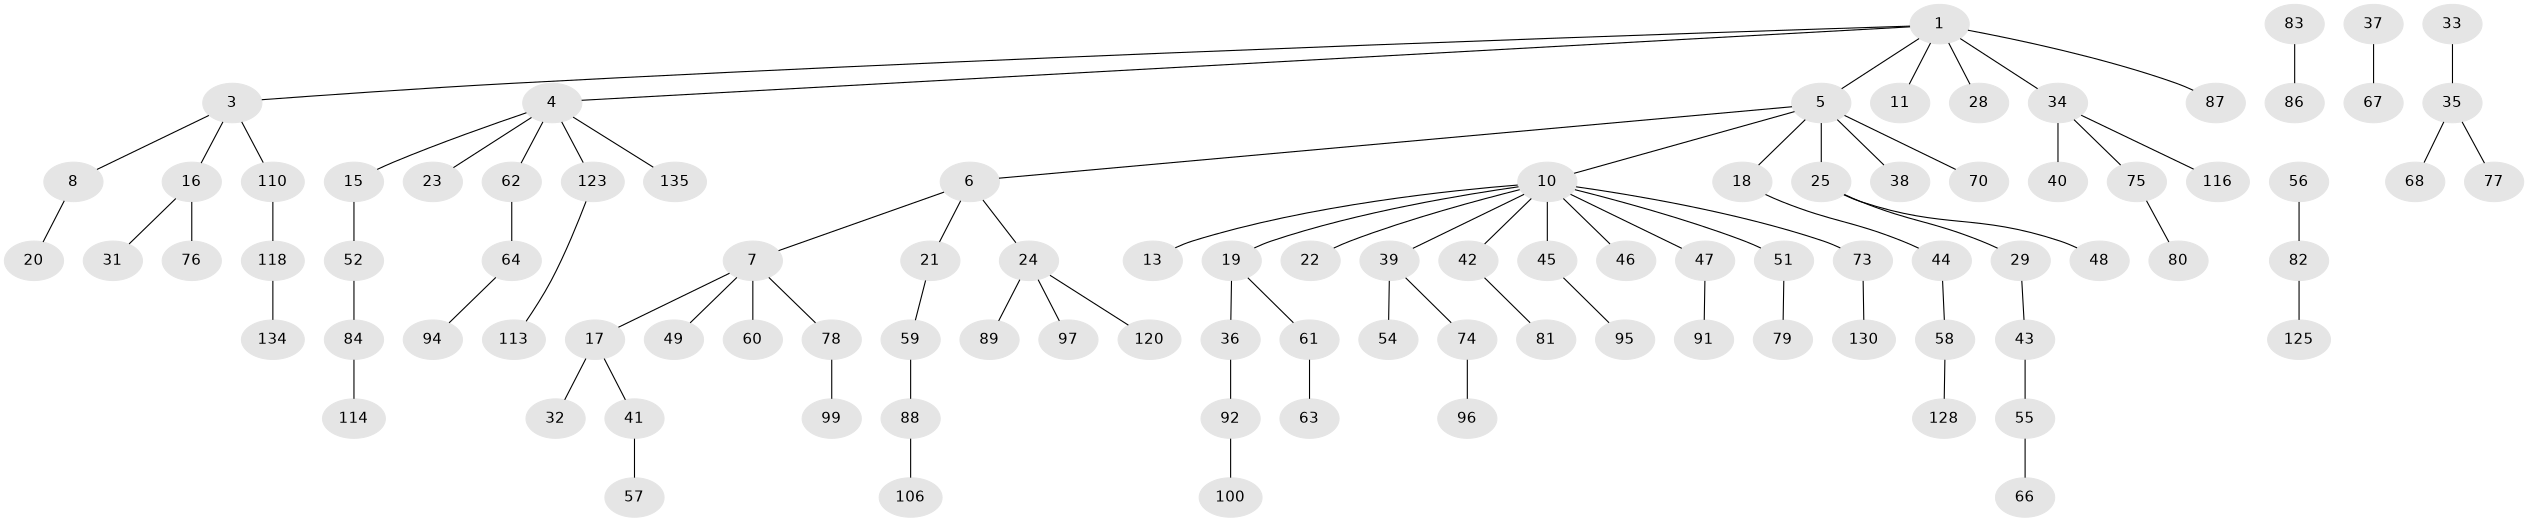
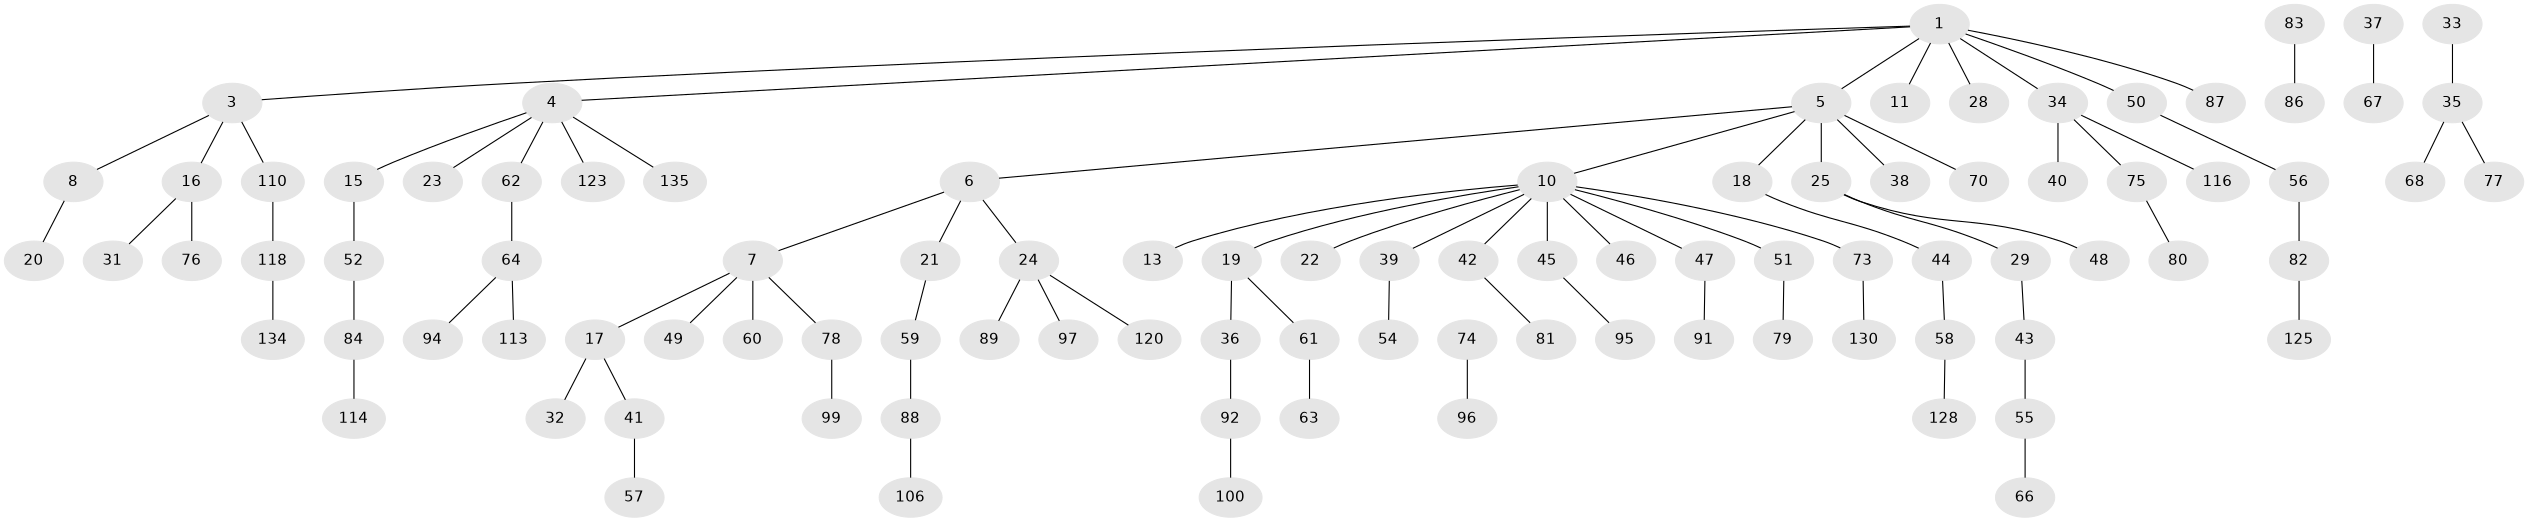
node "50": added
edge "123" -- "113": now "64" -- "113"
edge "39" -- "74": removed
